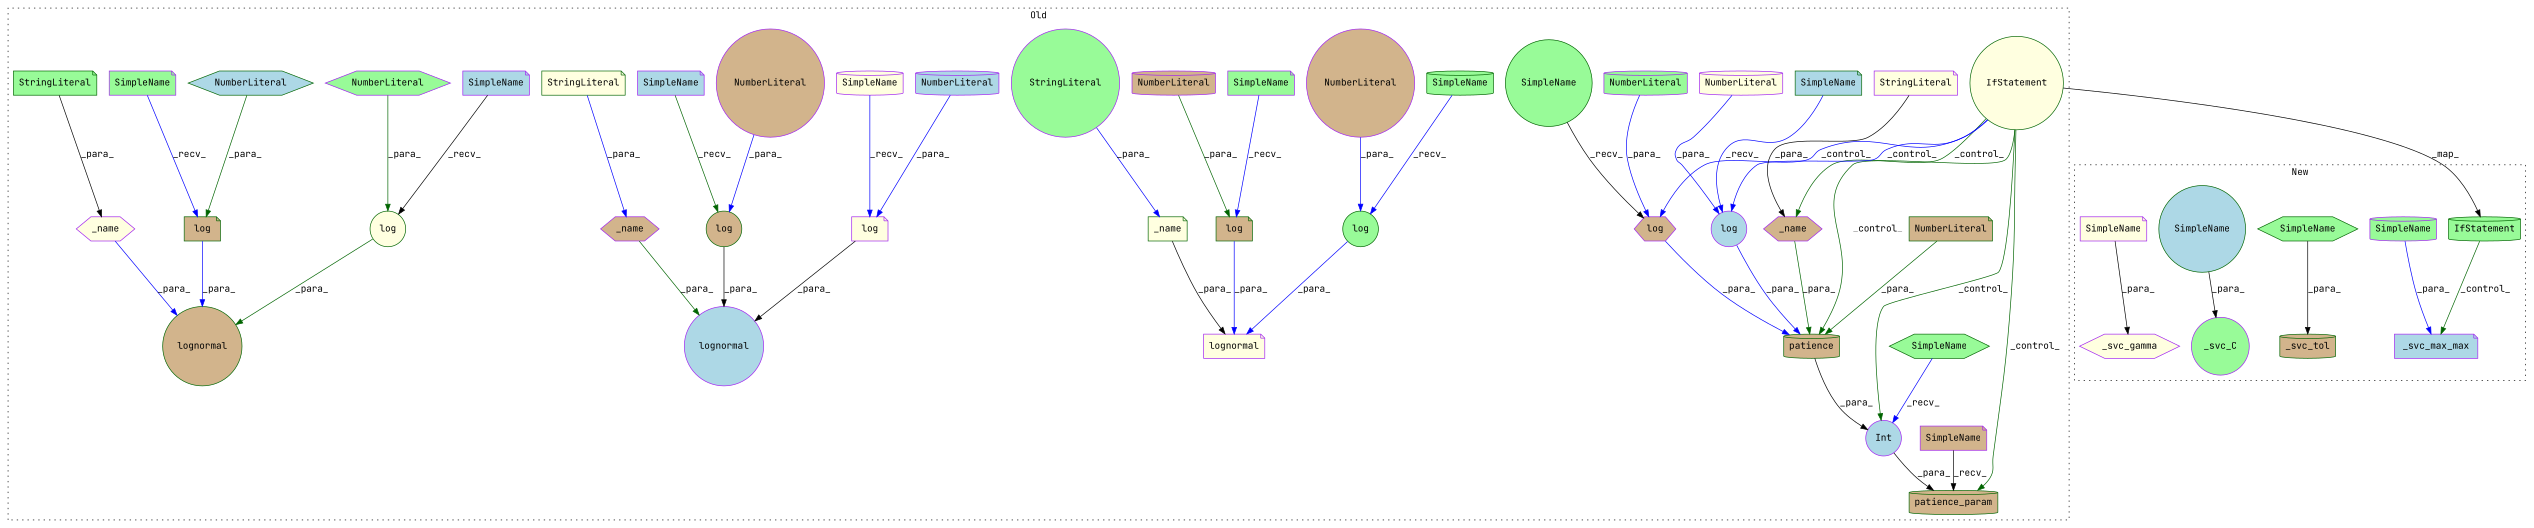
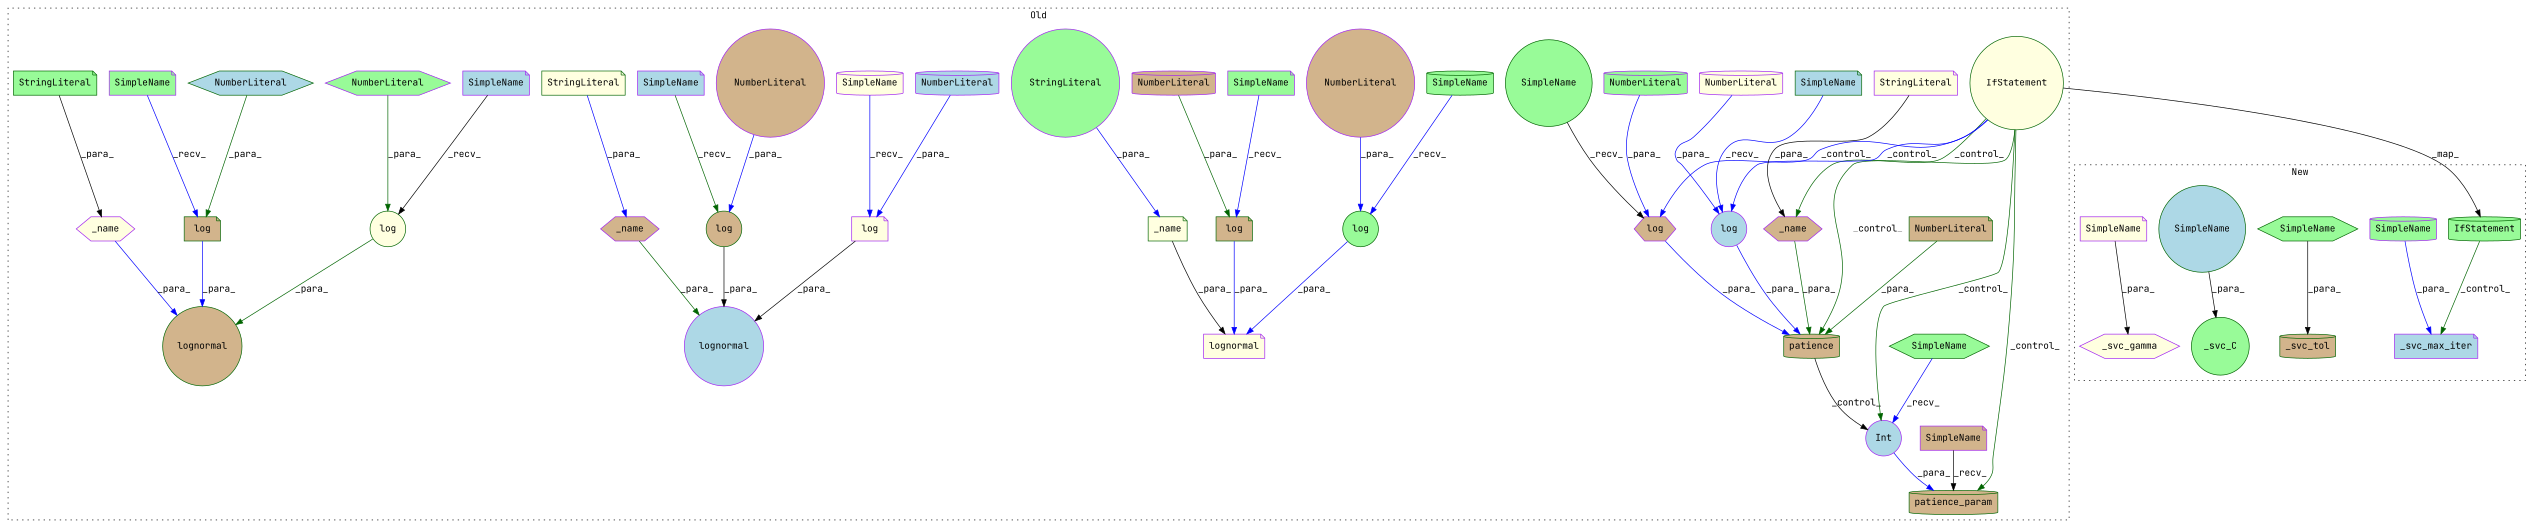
node "_svc_C": color purple -> darkgreen
node "_svc_max_max": label "_svc_max_max" -> "_svc_max_iter"
edge "patience" -> "Int": label "_para_" -> "_control_"
edge "Int" -> "patience_param": color black -> blue
